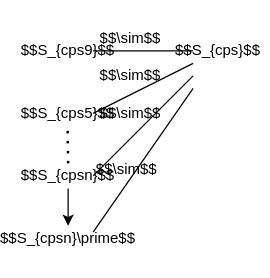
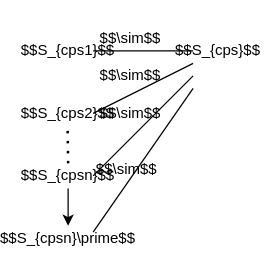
node "$$S_{cps9}$$": label "$$S_{cps9}$$" -> "$$S_{cps1}$$"
node "$$S_{cps5}$$": label "$$S_{cps5}$$" -> "$$S_{cps2}$$"
